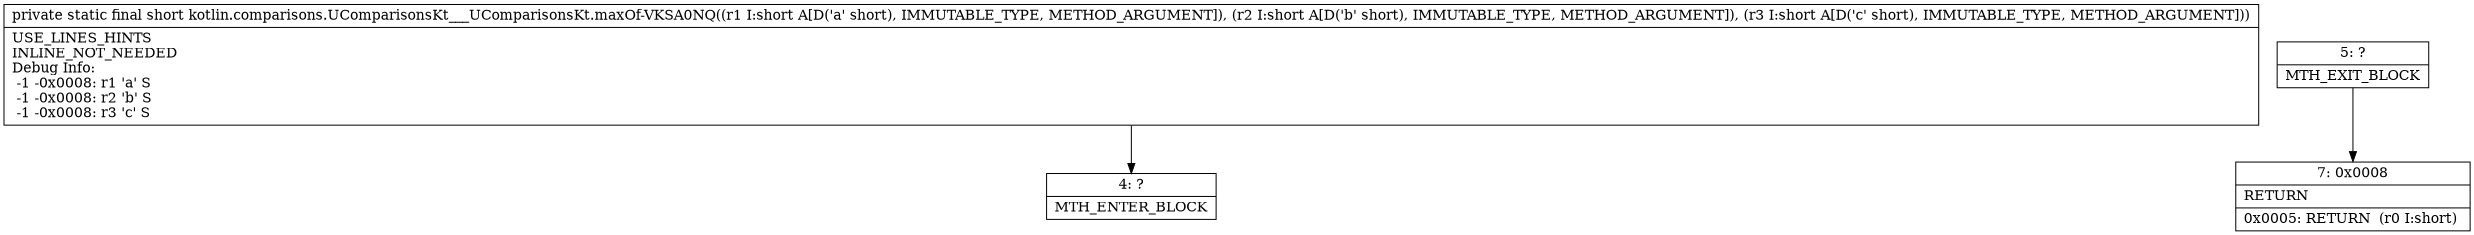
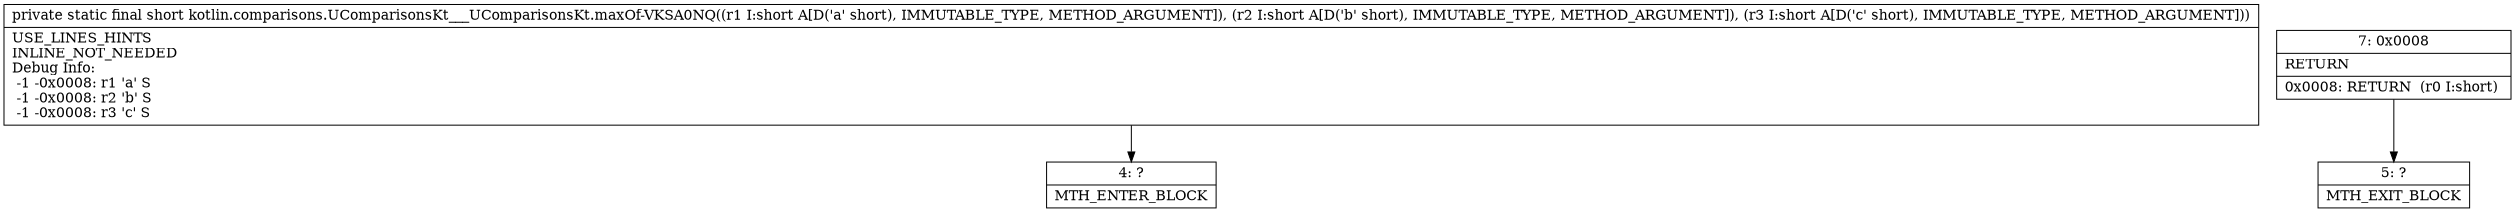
edge "5: ?" -> "7: 0x0008": reversed
node "7: 0x0008": text "0x0005: RETURN  (r0 I:short)" -> "0x0008: RETURN  (r0 I:short)"
